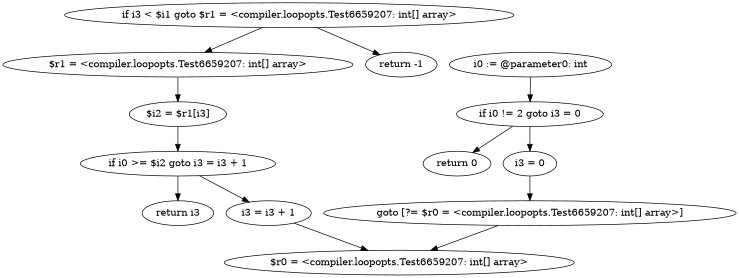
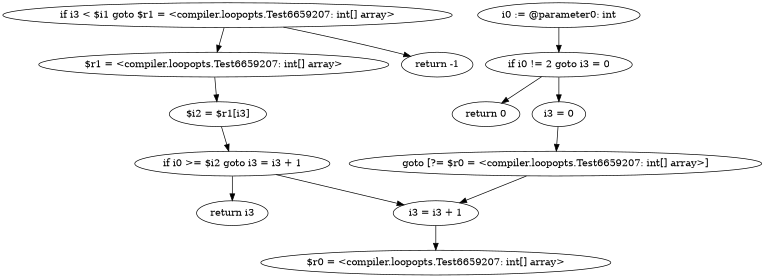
edge "goto [?= $r0 = <compiler.loopopts.Test6659207: int[] array>]" -> "$r0 = <compiler.loopopts.Test6659207: int[] array>": now "goto [?= $r0 = <compiler.loopopts.Test6659207: int[] array>]" -> "i3 = i3 + 1"
